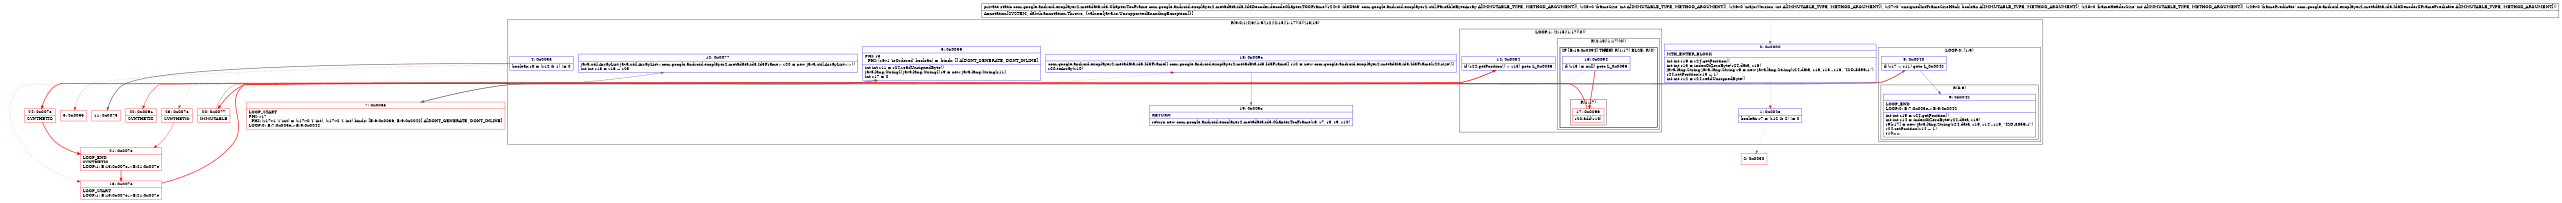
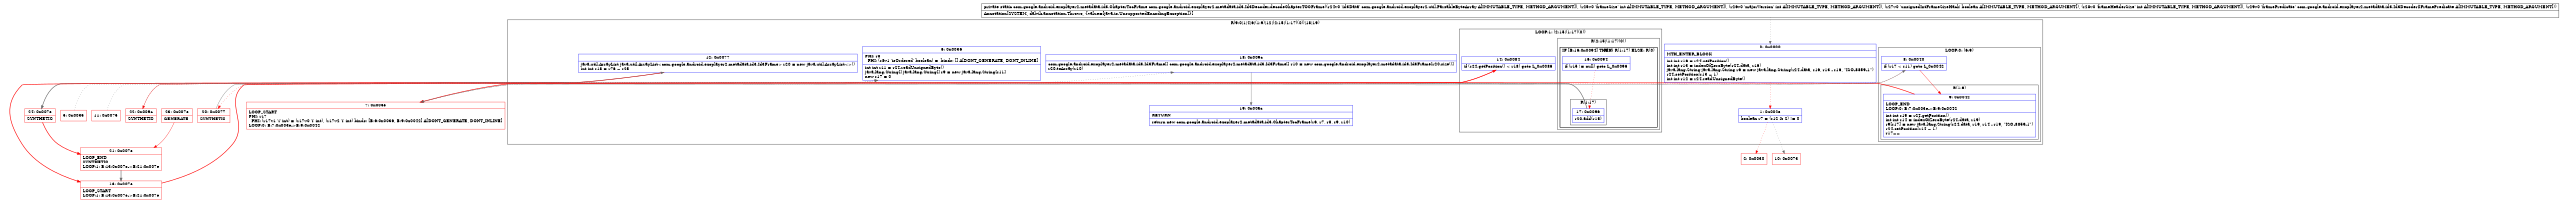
cluster "LOOP:0: (1:9)": label "LOOP:0: (1:9)" -> "LOOP:0: (6:9)"
node "0: 0x0000": text "int int r16 = r24.getPosition()" -> "int int r16 = r24.setPosition()"
node "4: 0x0033": removed
node "12: 0x0077": text "int int r18 = r16 + r25" -> "int int r18 = r76 + r25"
node "6: 0x0036": text "int r17 = 0" -> "new r17 = 0"
edge "8: 0x0040" -> "9: 0x0042": color gray40 -> red
edge "12: 0x0077" -> "13: 0x007e": style dotted -> bold
edge "22: 0x009c" -> "18: 0x009c": color red -> gray40
edge "6: 0x0036" -> "7: 0x003e": style bold -> dotted
edge "17: 0x0096" -> "24: 0x007e": color red -> gray40
edge "16: 0x0094" -> "23: 0x007e": removed
edge "8: 0x0040" -> "20: 0x0077": style bold -> dotted
edge "9: 0x0042" -> "7: 0x003e": added
edge "16: 0x0094" -> "17: 0x0096": style bold -> dotted
cluster "R(5:9)": label "R(5:9)" -> "R(1:9)"
node "17: 0x0096": color red -> blue
node "23: 0x007e": text "SYNTHETIC" -> "GENERATE"
node "20: 0x0077": text "IMMUTABLE" -> "SYNTHETIC"
node "9: 0x0042": text "r10++" -> "r17++"
edge "1: 0x002e" -> "2: 0x0030": color gray40 -> red
node "10: 0x0073": added
edge "21: 0x007e" -> "13: 0x007e": color red -> gray40
